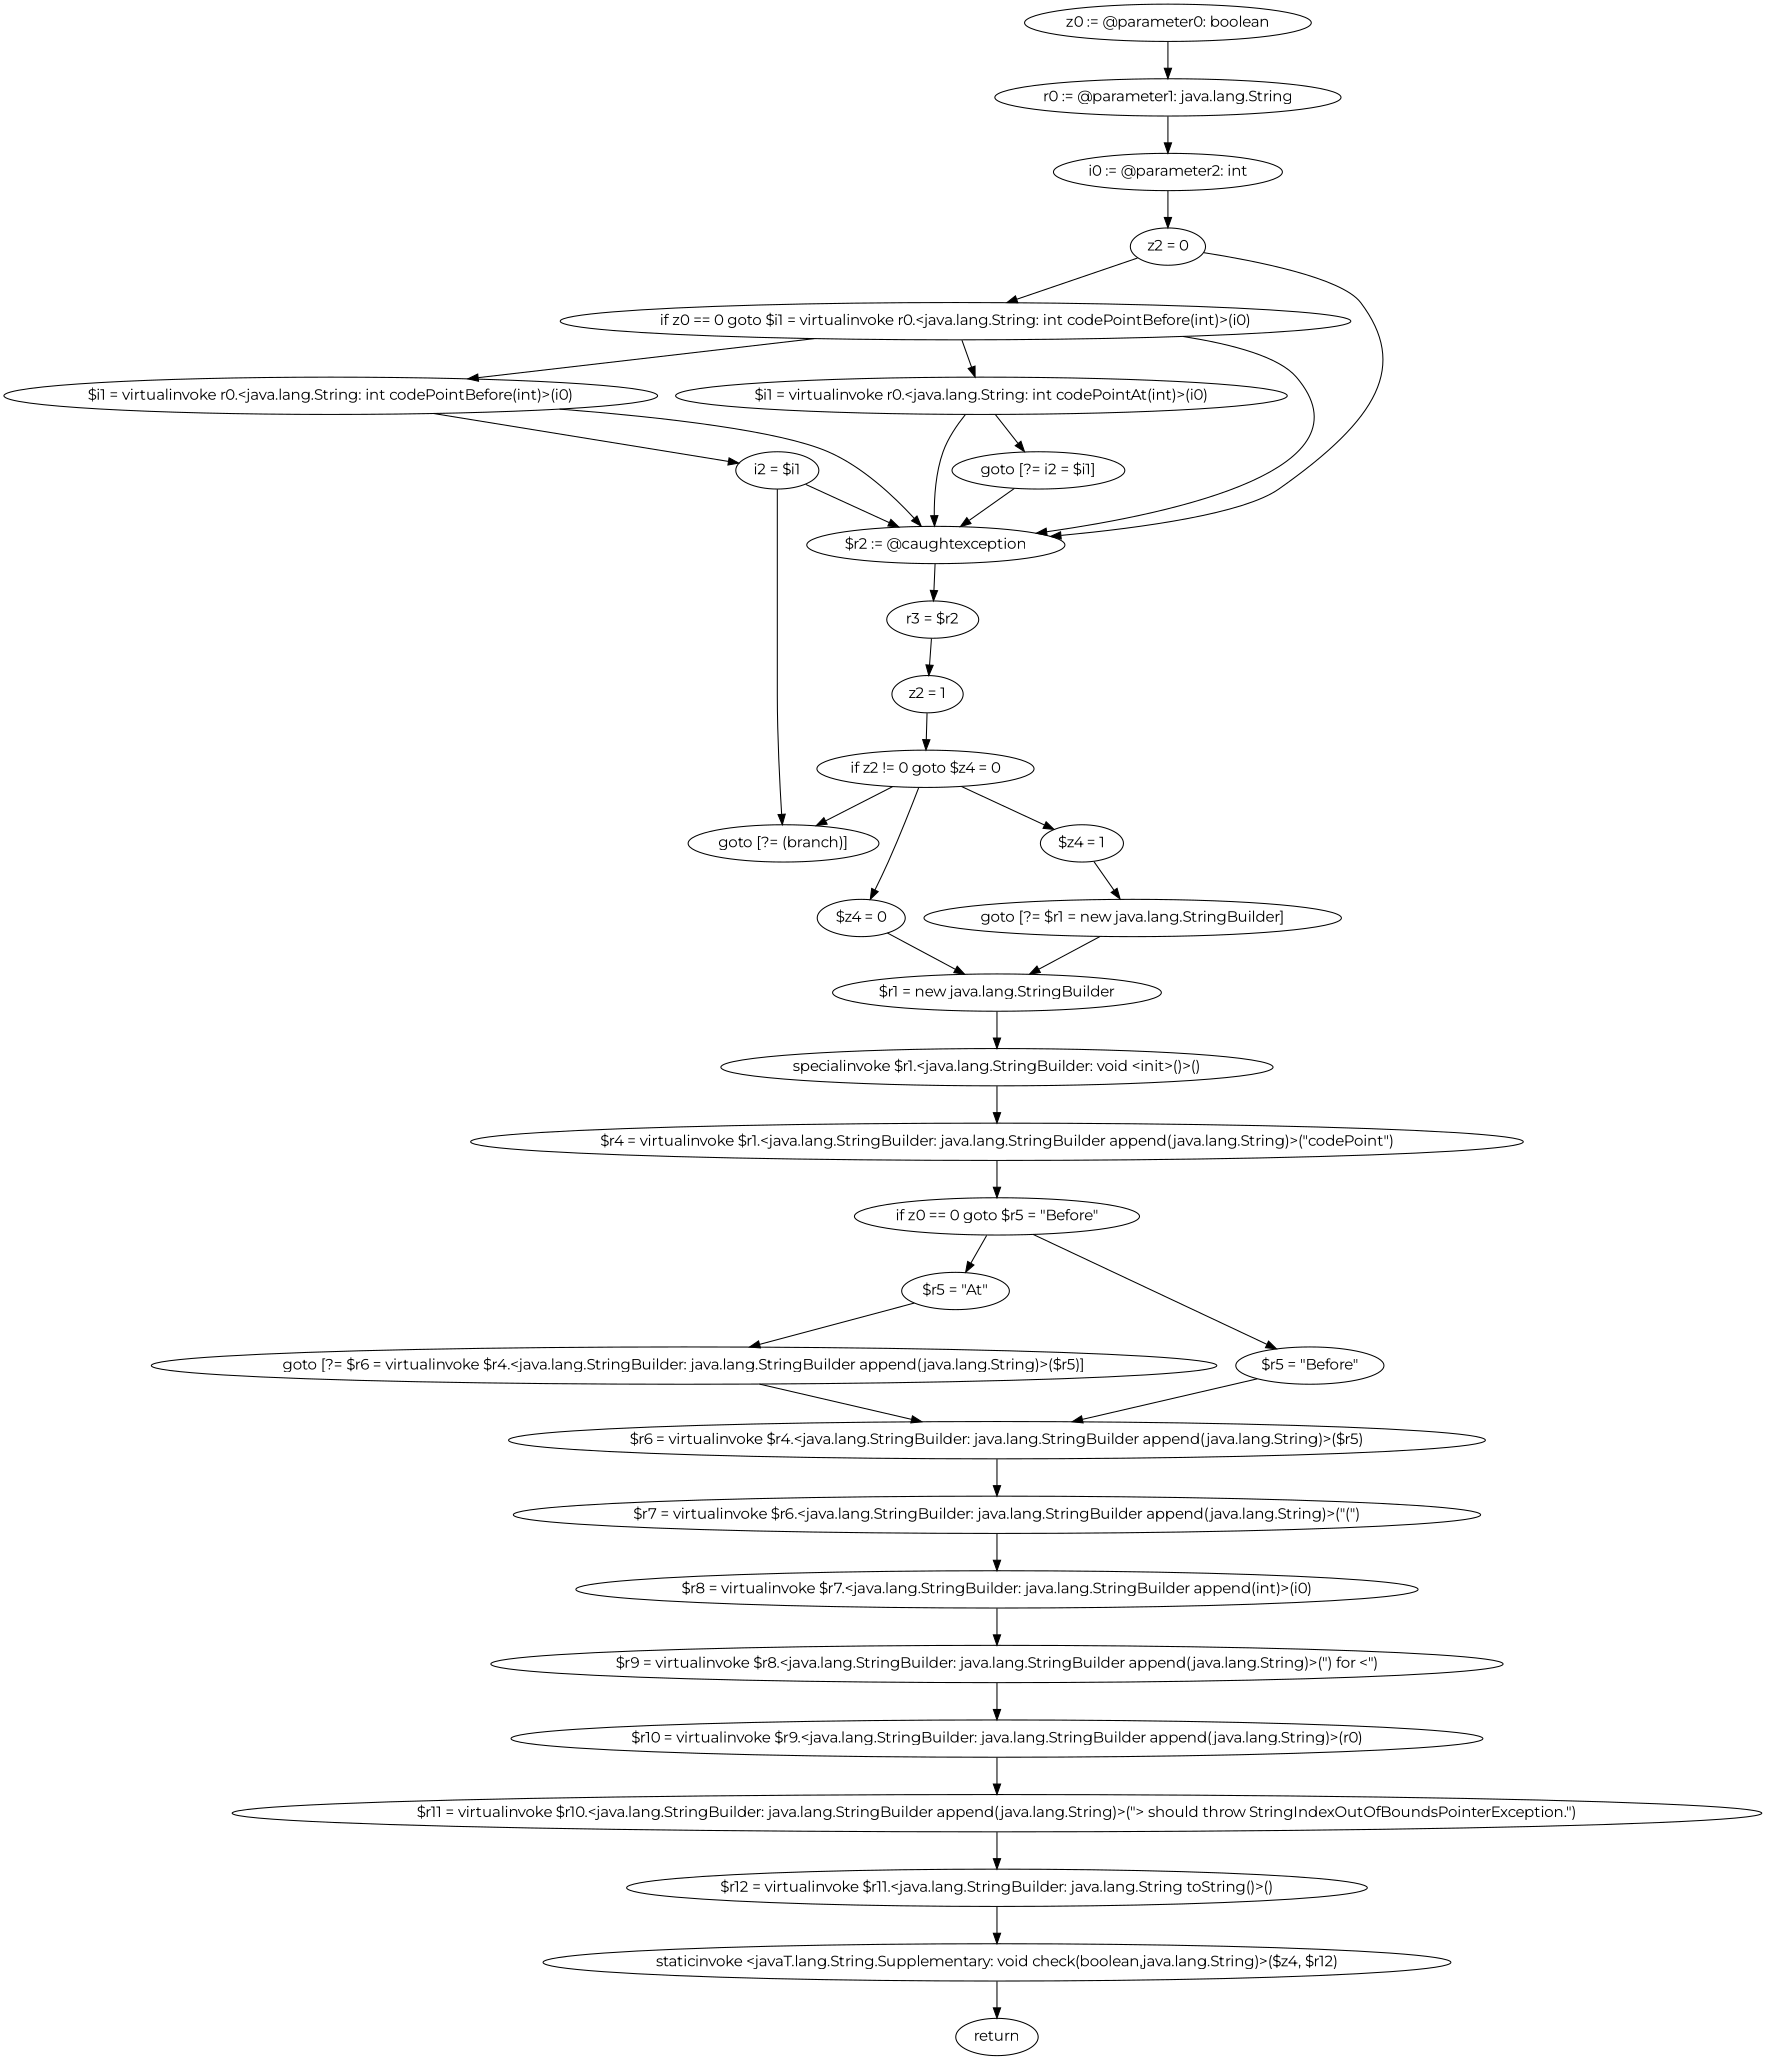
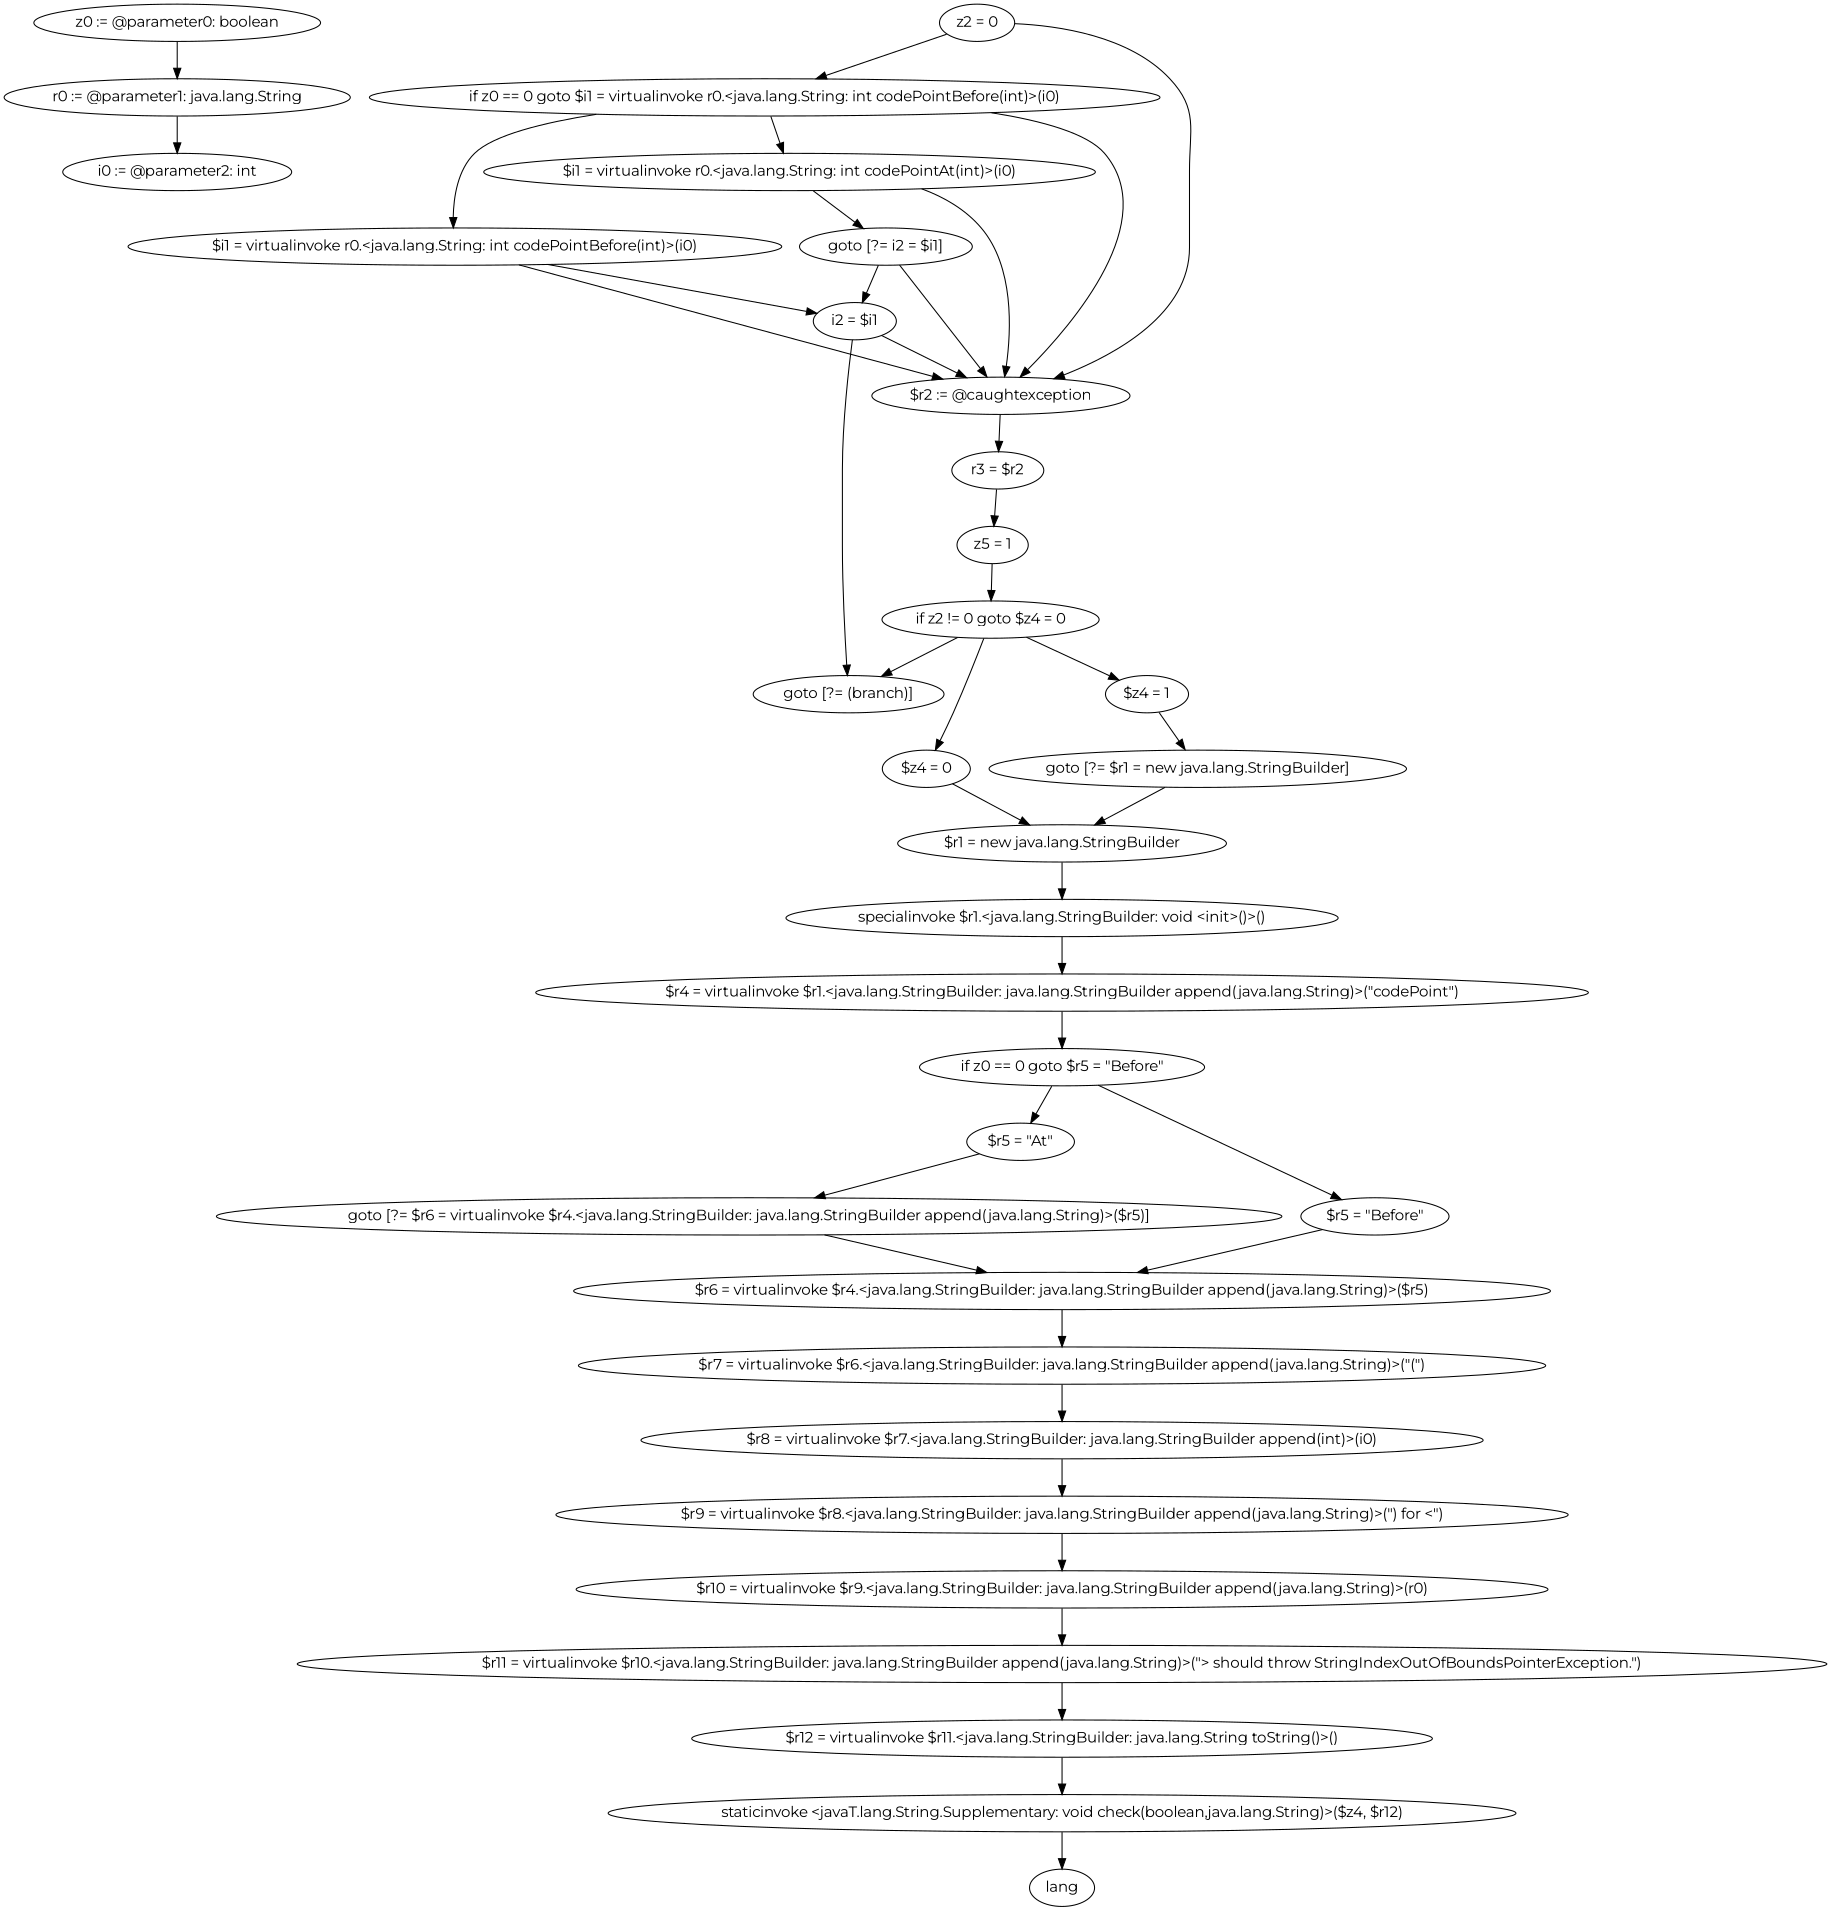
edge "i0 := @parameter2: int" -> "z2 = 0": removed
edge "goto [?= i2 = $i1]" -> "i2 = $i1": added
node "z2 = 1": label "z2 = 1" -> "z5 = 1"
node "return": label "return" -> "lang"
